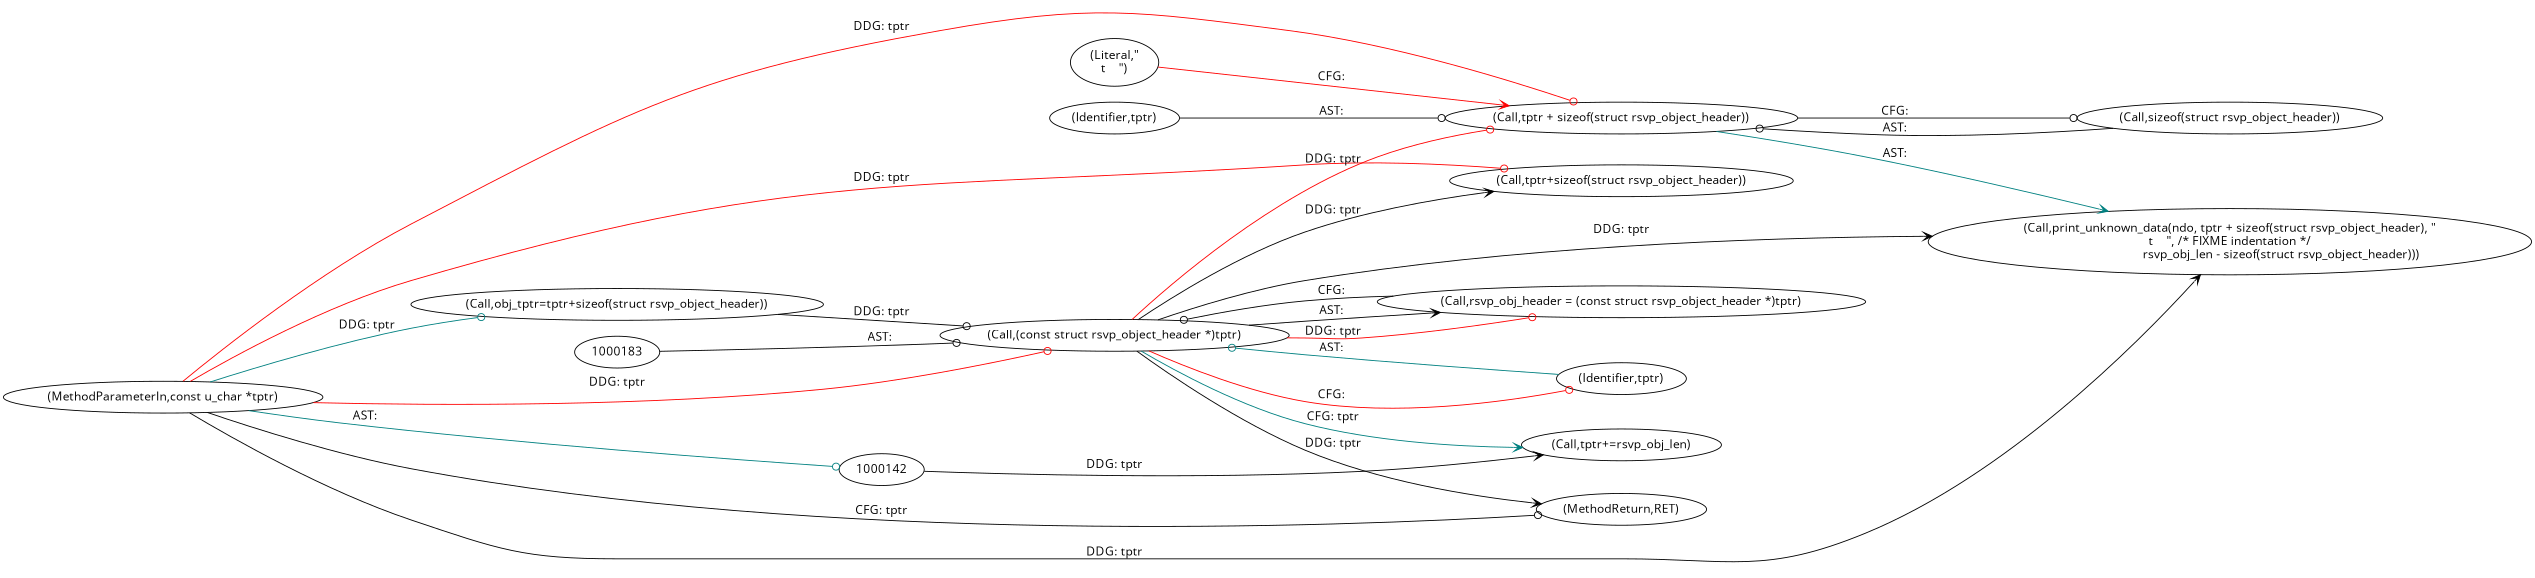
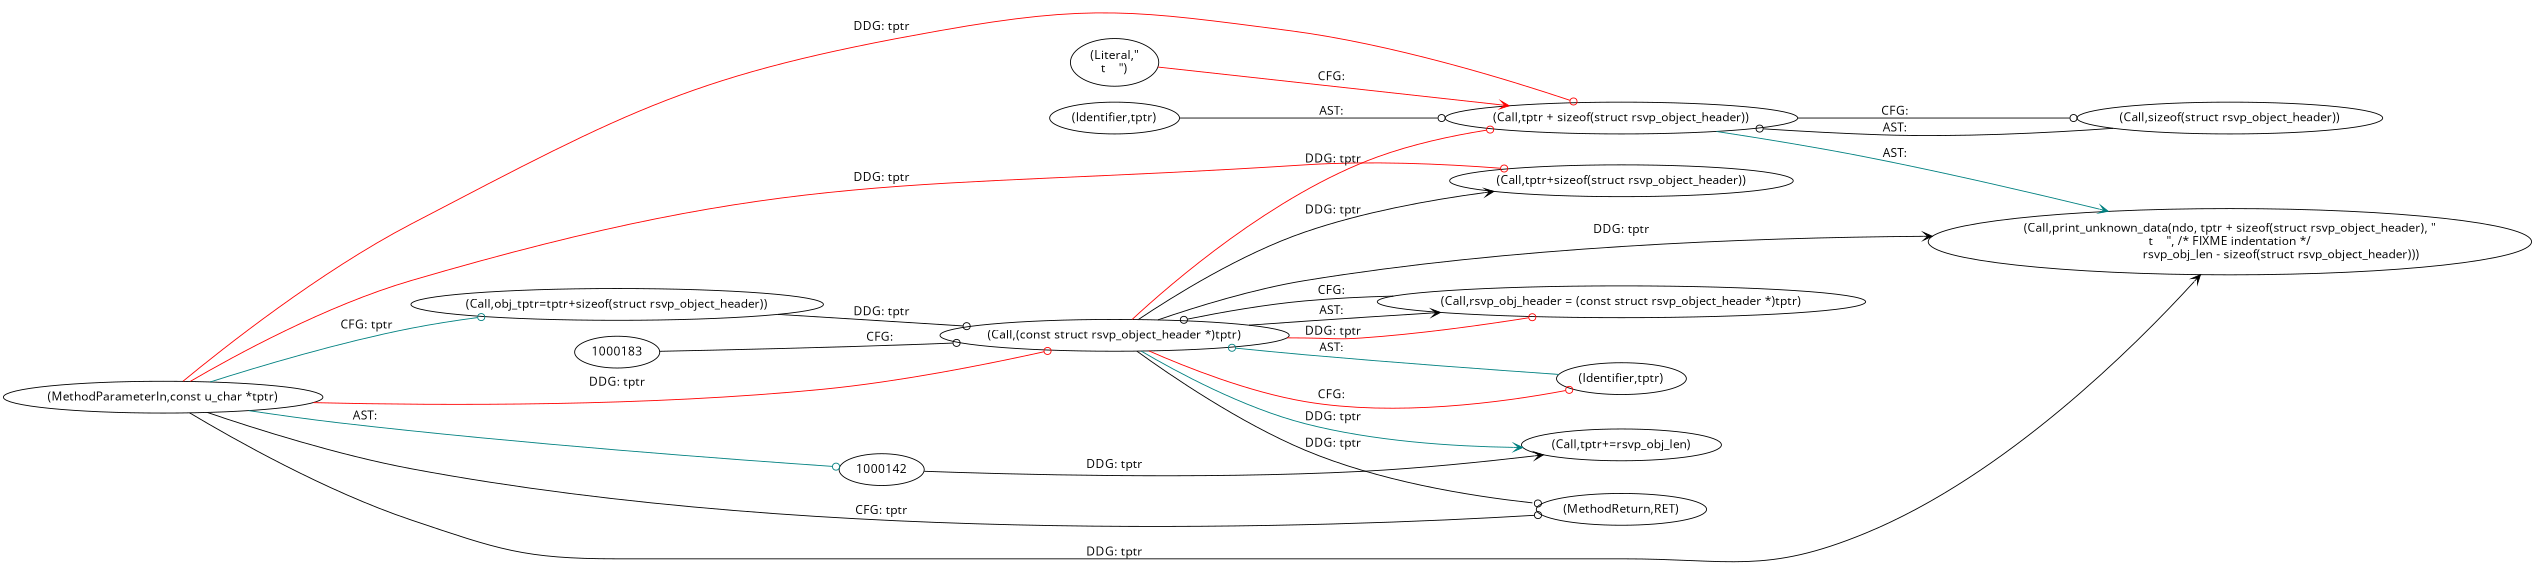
edge "(MethodParameterIn,const u_char *tptr)" -> "(Call,obj_tptr=tptr+sizeof(struct rsvp_object_header))": label "DDG: tptr" -> "CFG: tptr"
edge "1000183" -> "(Call,(const struct rsvp_object_header *)tptr)": label "AST: " -> "CFG: "
edge "(Call,(const struct rsvp_object_header *)tptr)" -> "(Call,tptr+=rsvp_obj_len)": label "CFG: tptr" -> "DDG: tptr"
edge "(Call,(const struct rsvp_object_header *)tptr)" -> "(MethodReturn,RET)": arrowhead vee -> odot
